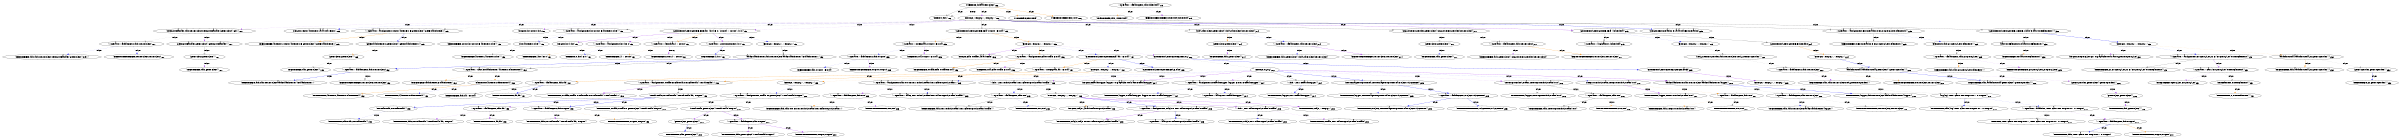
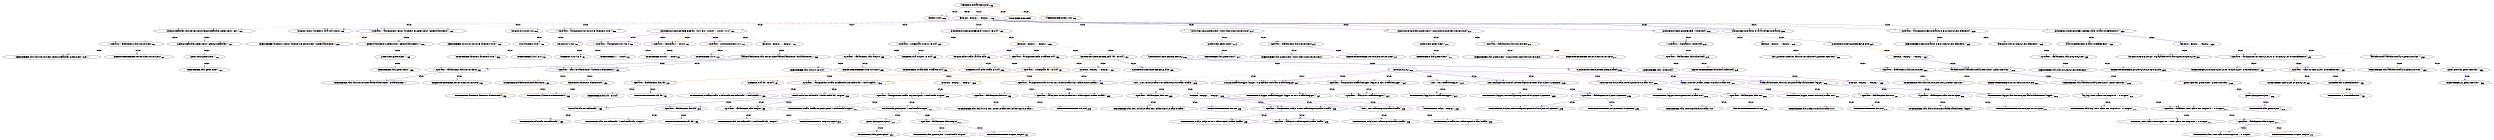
node "(<operator>.postIncrement,i++)": text "191" -> "111"
edge "(<operator>.logicalNot,!inheritAll)" -> "(<operator>.fieldAccess,this.inheritAll)": added, label "AST:"
node "(IDENTIFIER,e,e.hasMoreElements())": removed
node "(LITERAL,null,dir != null)": added
node "(LOCAL,$obj0: java.io.FileOutputStream)": removed
